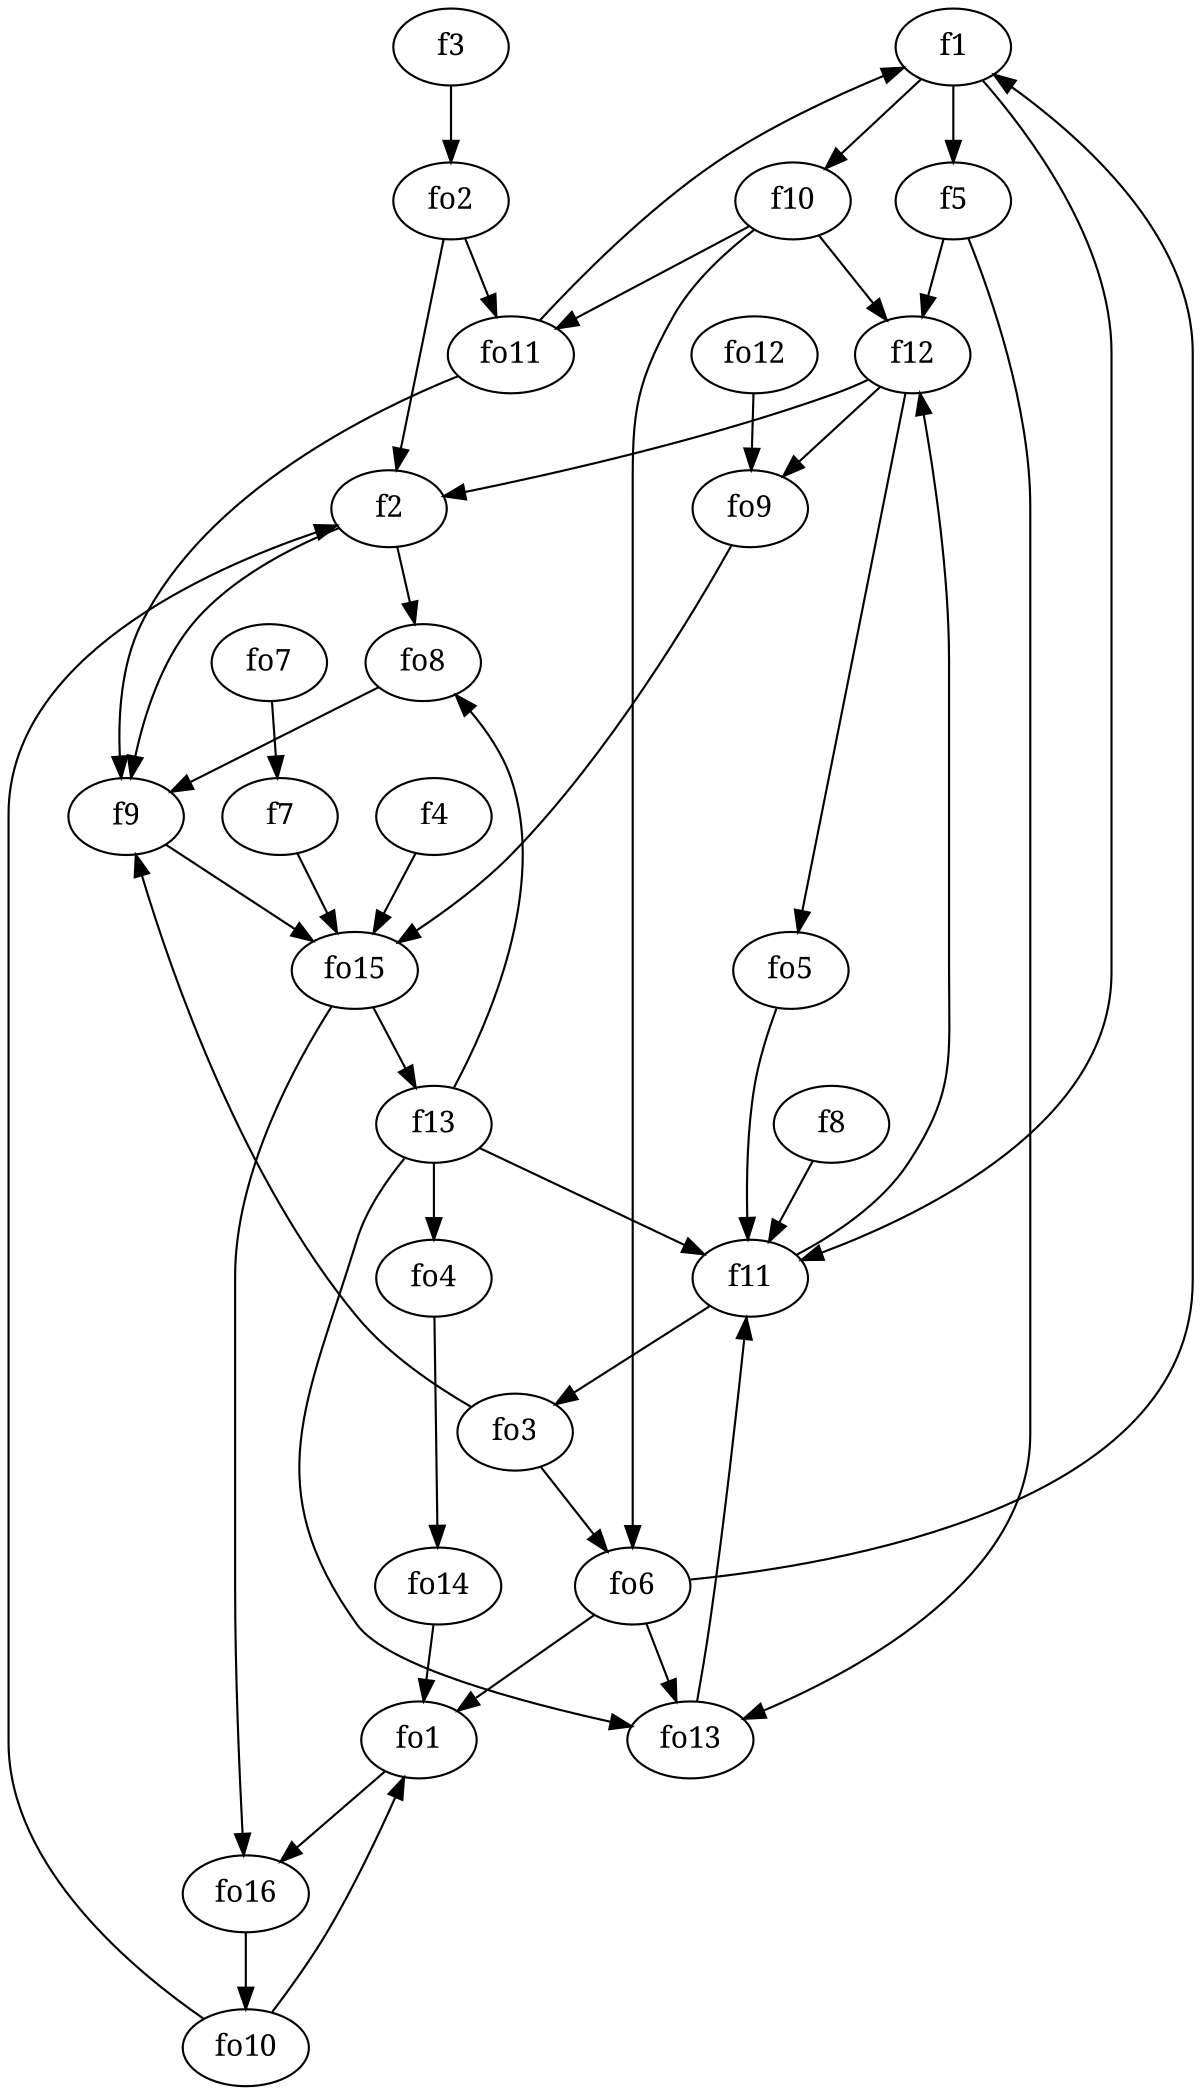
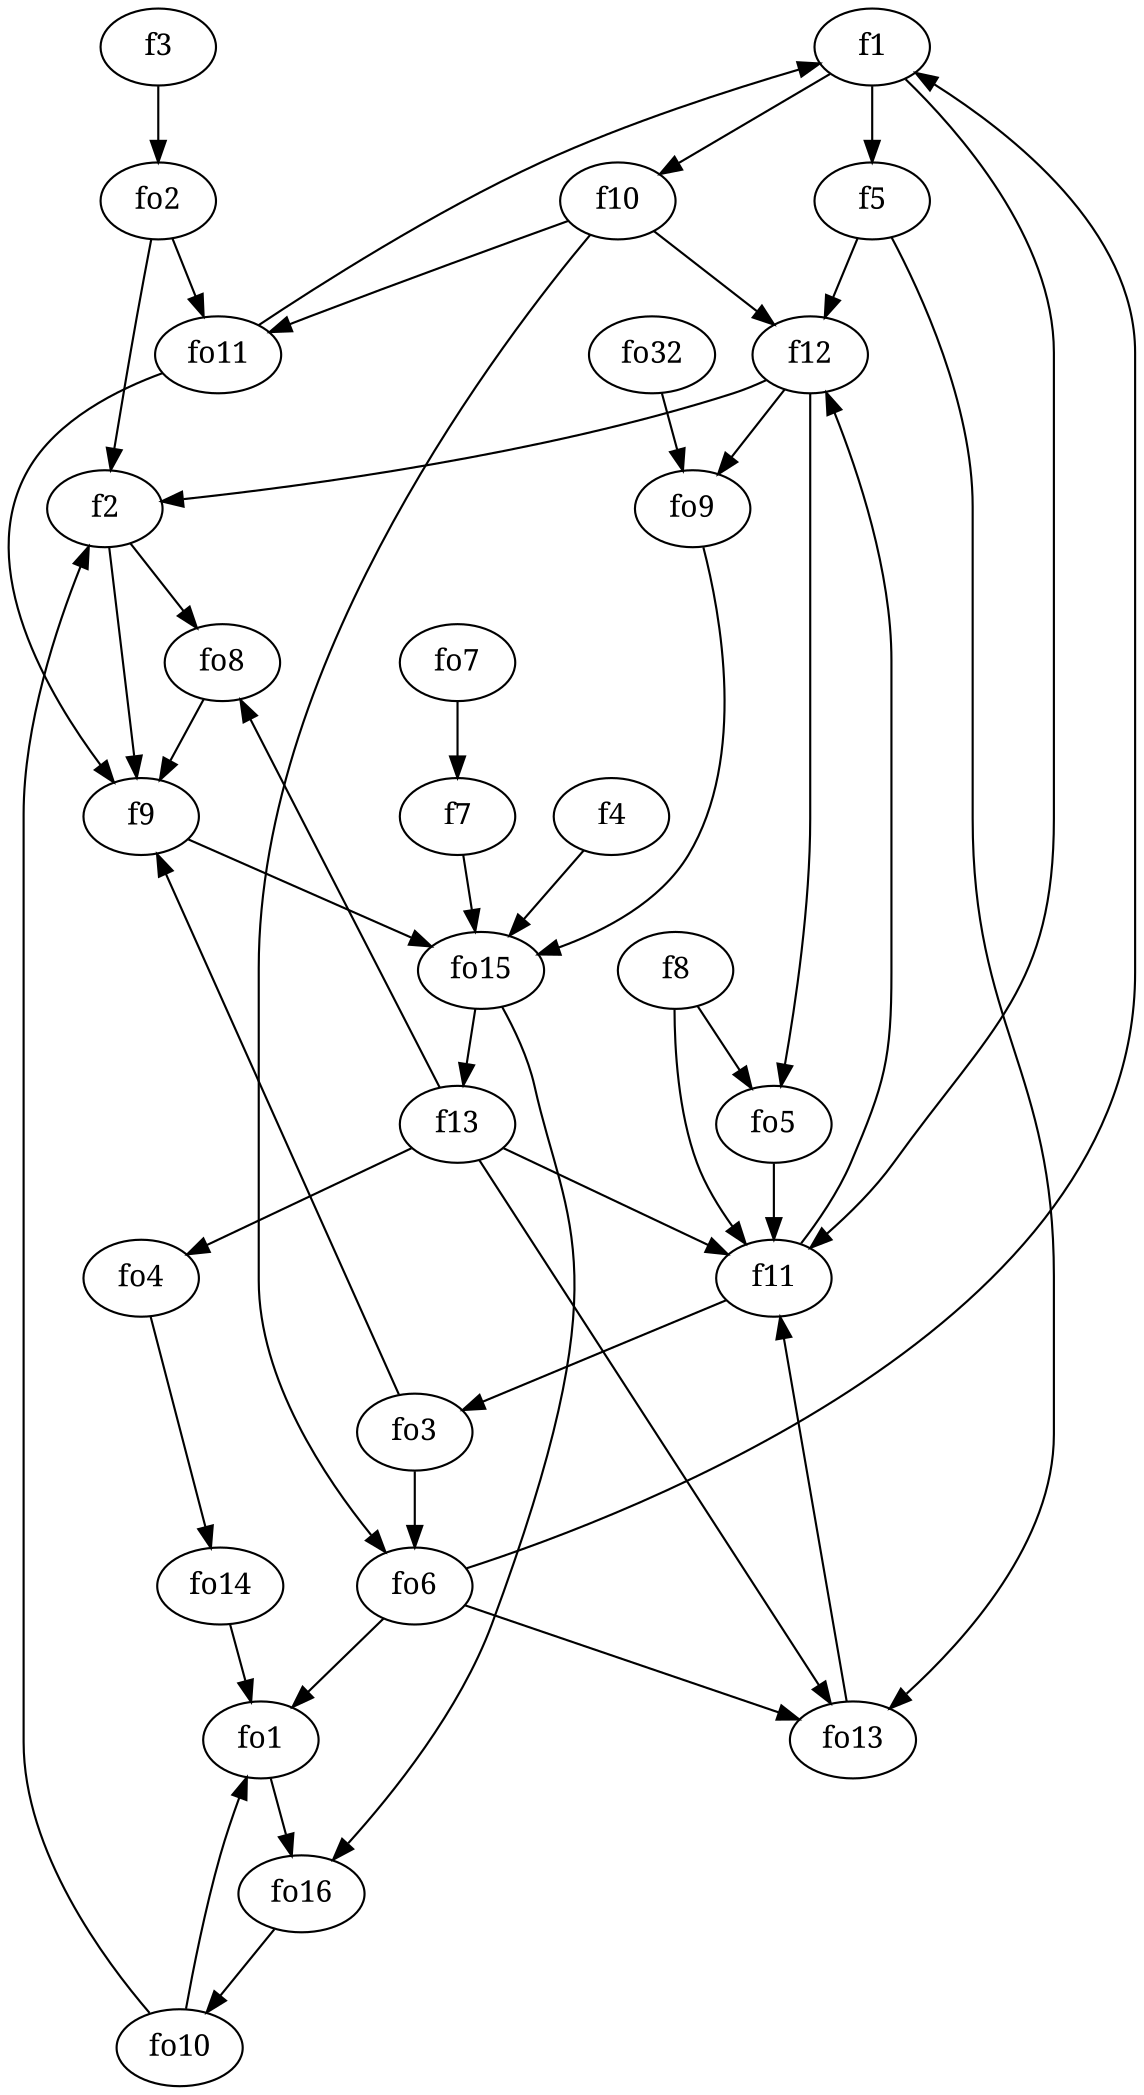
node "fo12": label "fo12" -> "fo32"
edge "f8" -> "fo5": added
